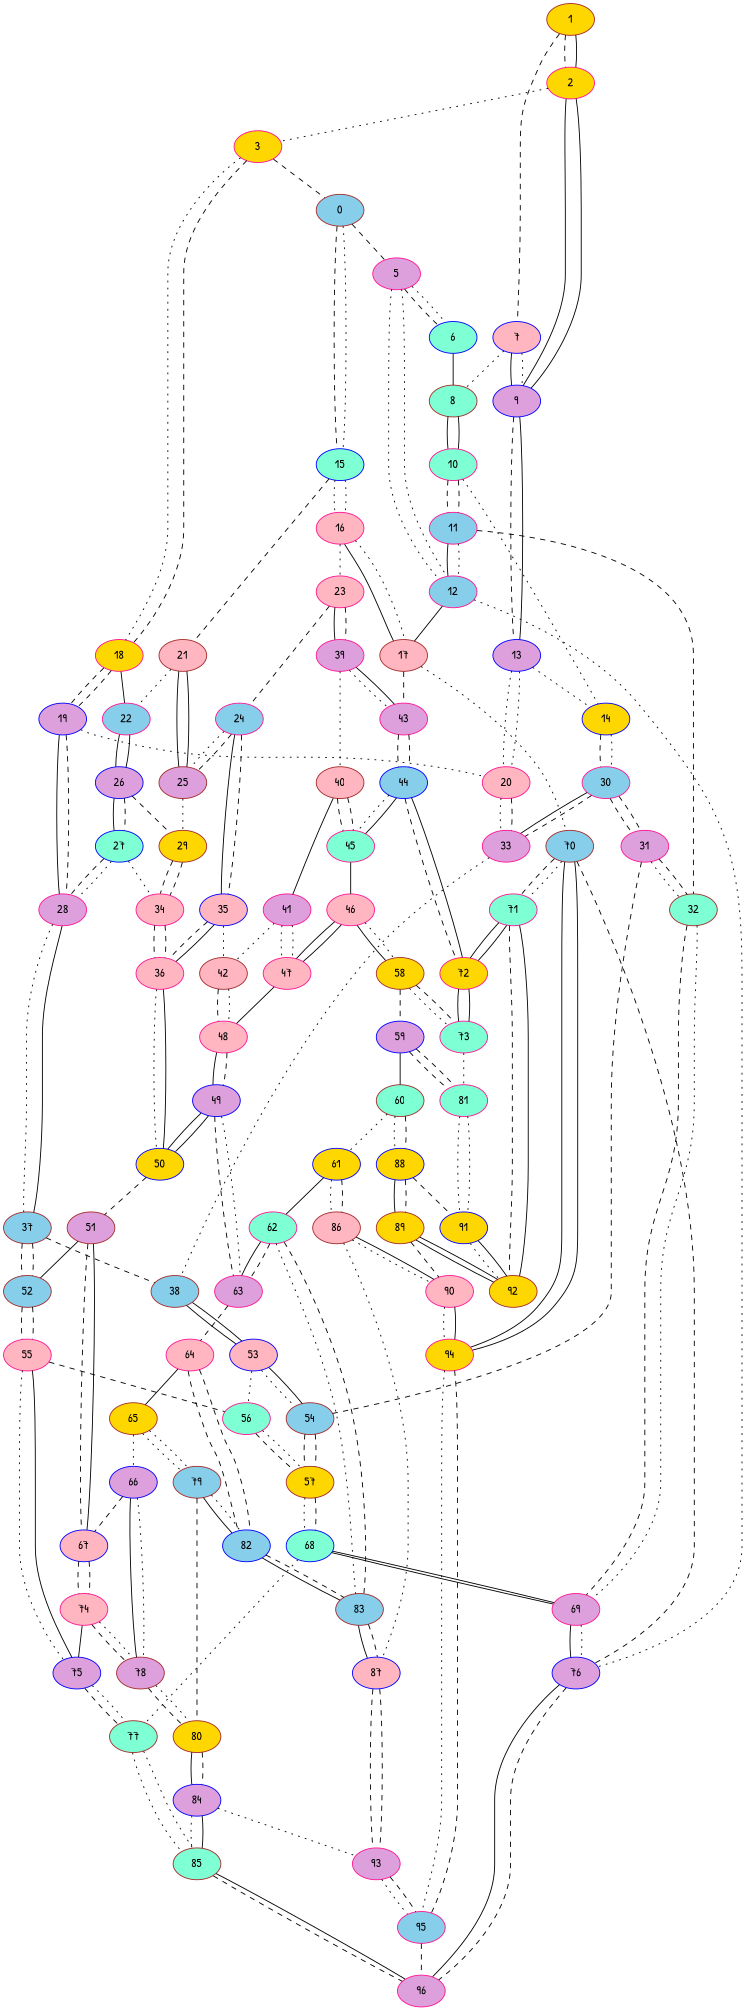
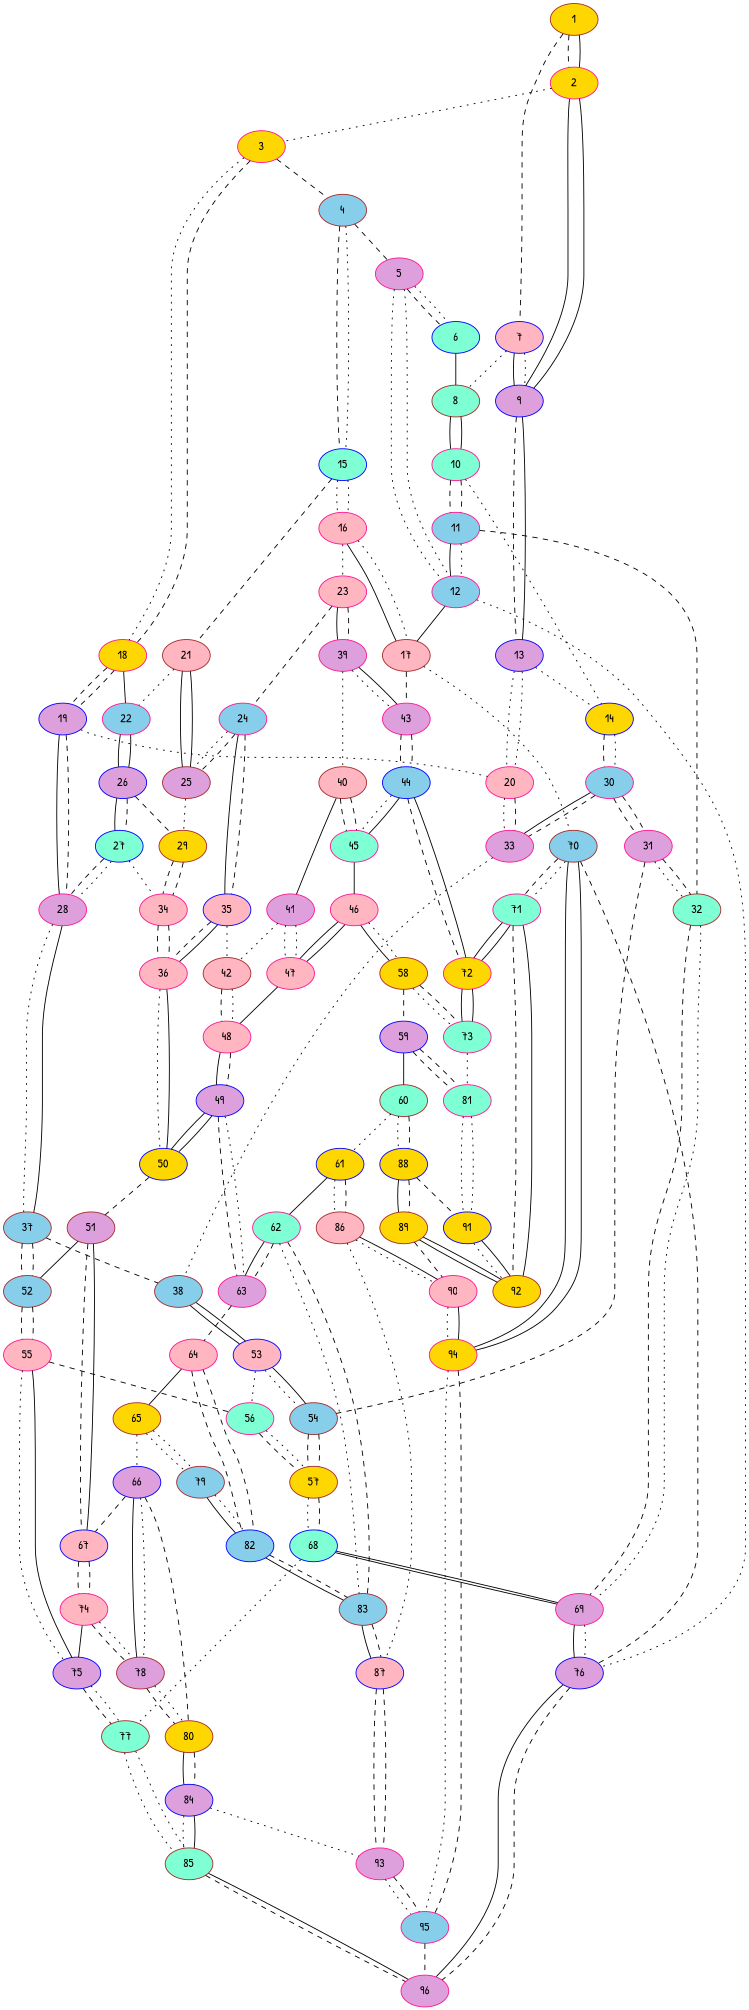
node "0": label "0" -> "4"
edge "79" -- "80": now "66" -- "80"
